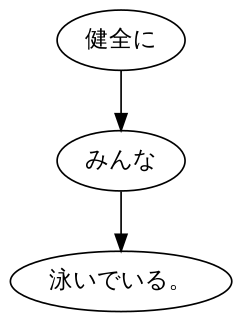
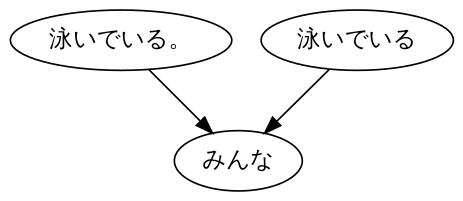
node "健全に": label "健全に" -> "泳いでいる"
edge "みんな" -> "泳いでいる。": reversed
